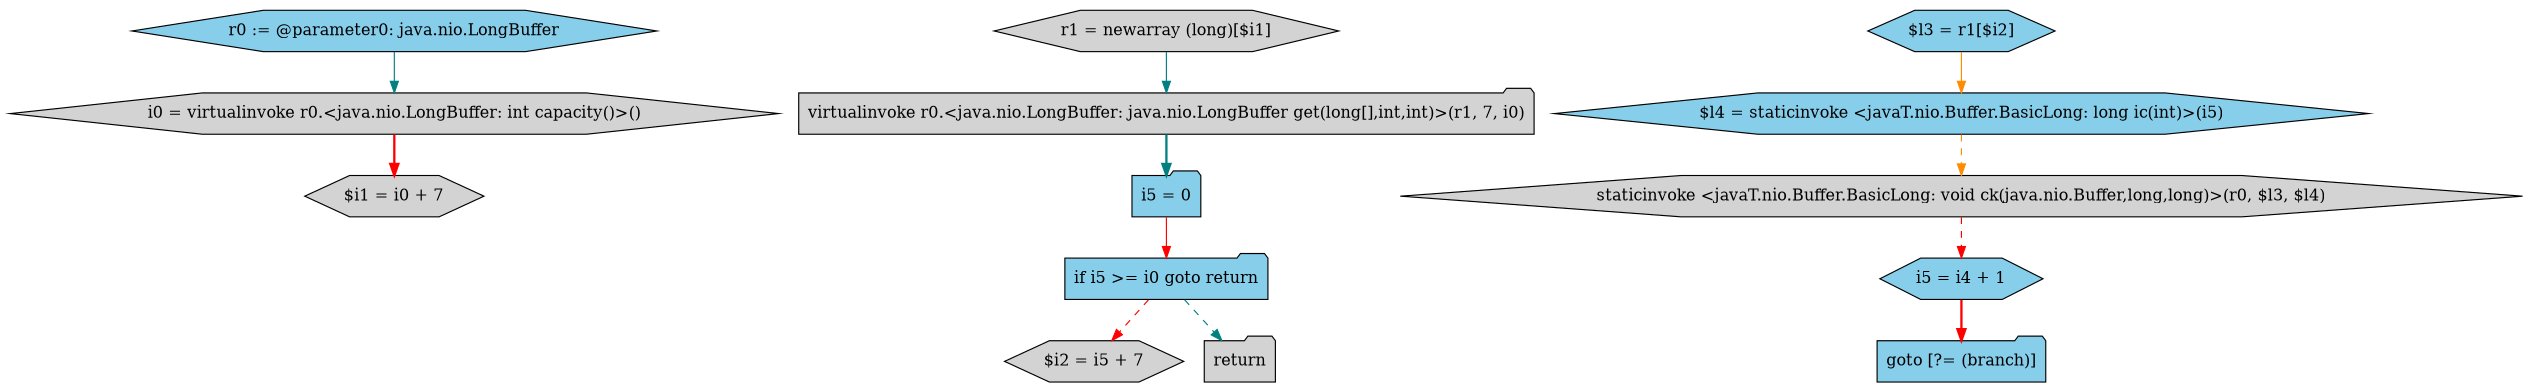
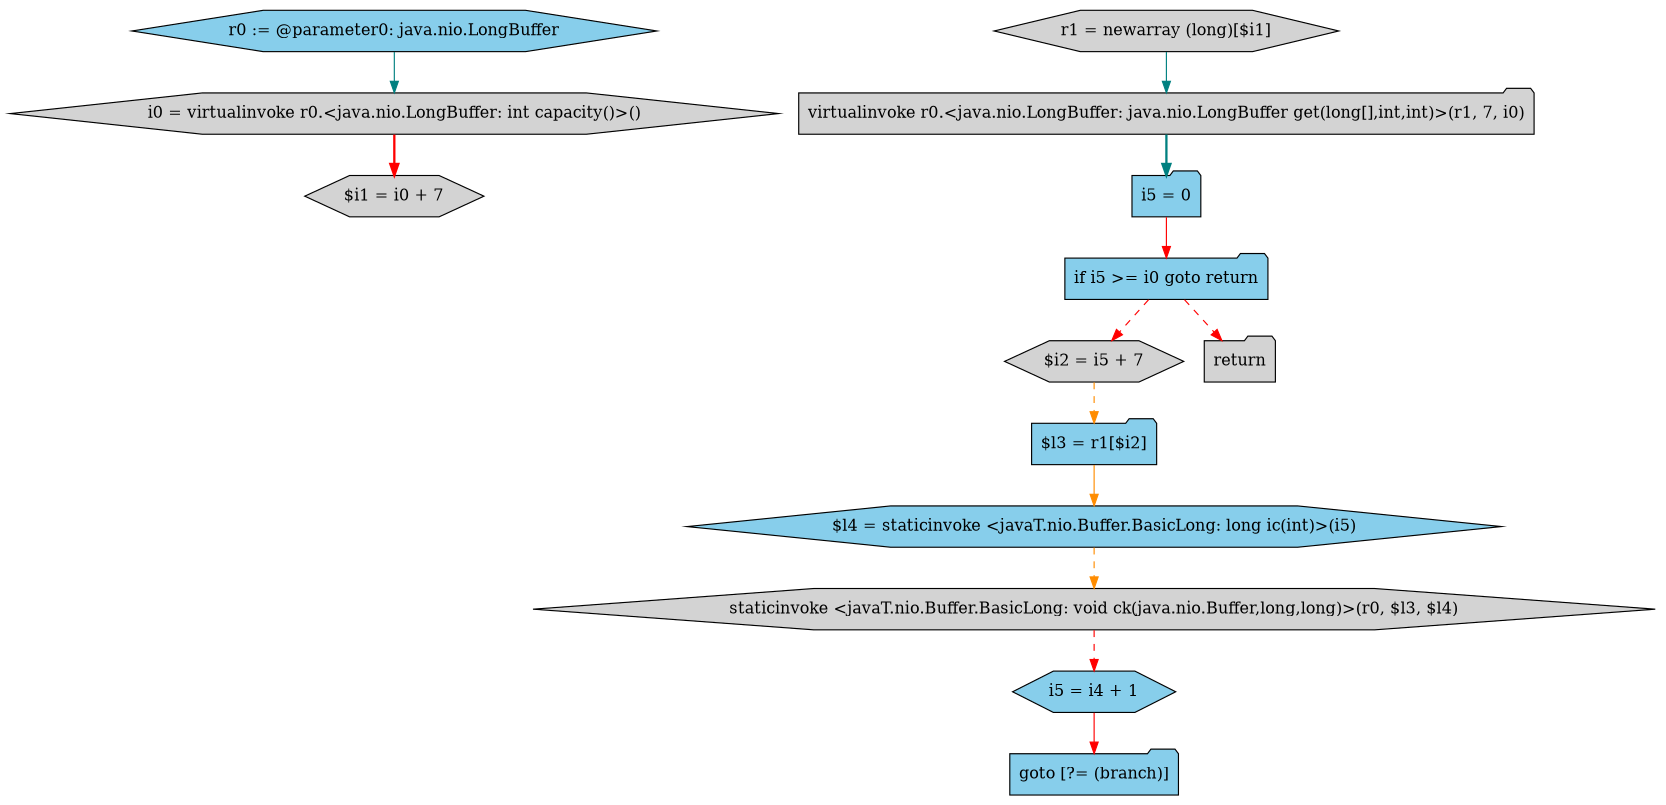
node "$l3 = r1[$i2]": shape hexagon -> folder
edge "i5 = i4 + 1" -> "goto [?= (branch)]": style bold -> solid
edge "if i5 >= i0 goto return" -> "return": color teal -> red
edge "$i2 = i5 + 7" -> "$l3 = r1[$i2]": added
